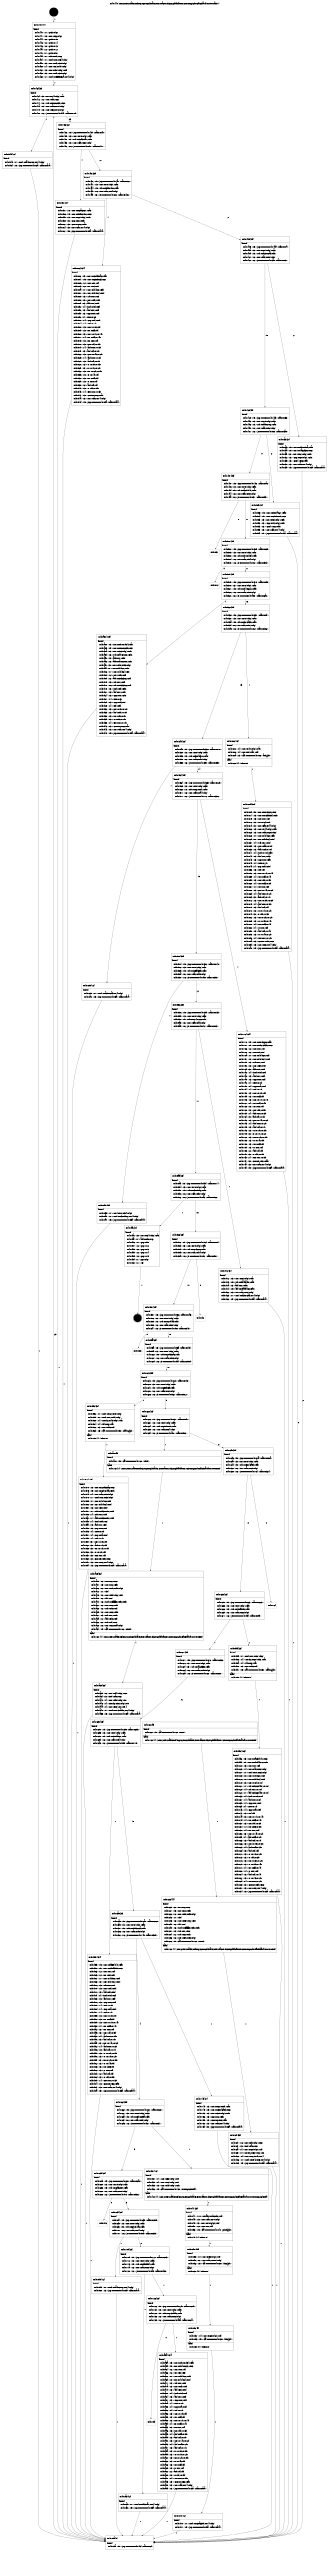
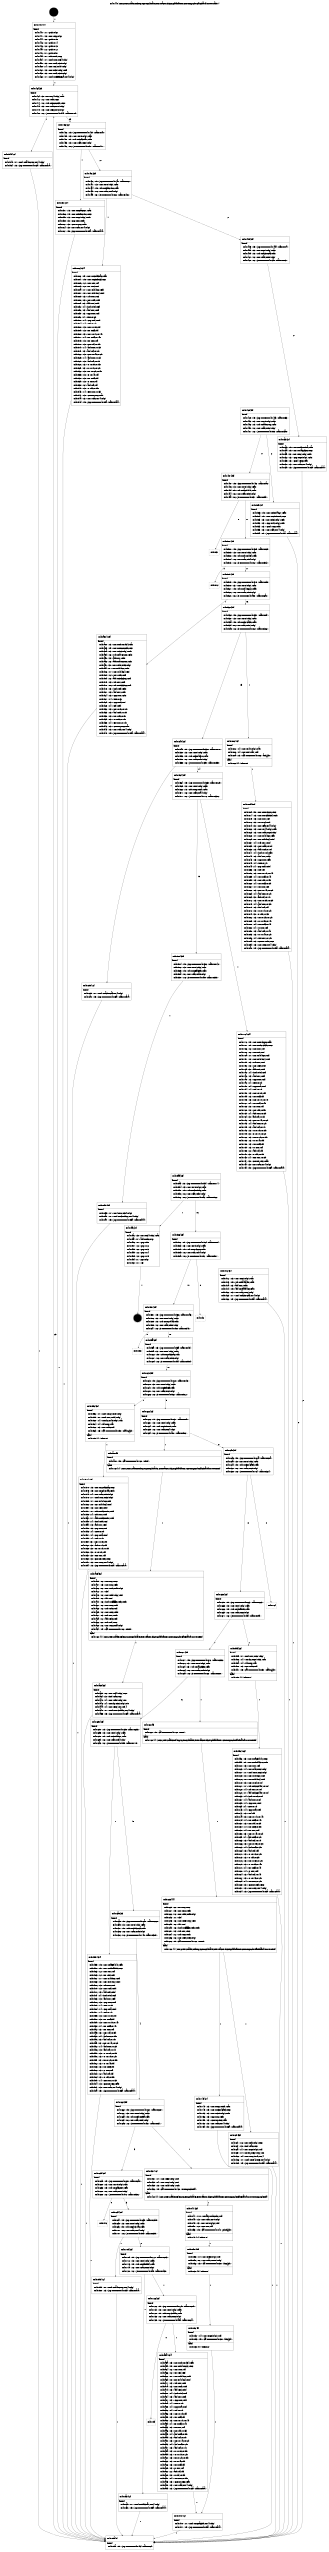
edge "0x4014b5 [25]" -> "0x4014ce [25]": removed, label "19"
node "0x401596 [25]": removed
edge "0x401677 [25]" -> "0x401cc0 [5]": added, label "1"
edge "0x4016a9 [25]" -> "0x401749 [27]": now "0x401cc5 [44]" -> "0x401749 [27]"
edge "0x401a5a [134]" -> "0x401e5a [5]": now "0x401a5a [134]" -> "0x401d70 [12]"
